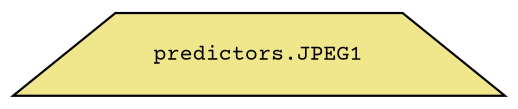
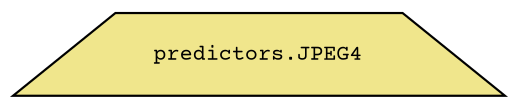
node "predictors.JPEG1": label "predictors.JPEG1" -> "predictors.JPEG4"
